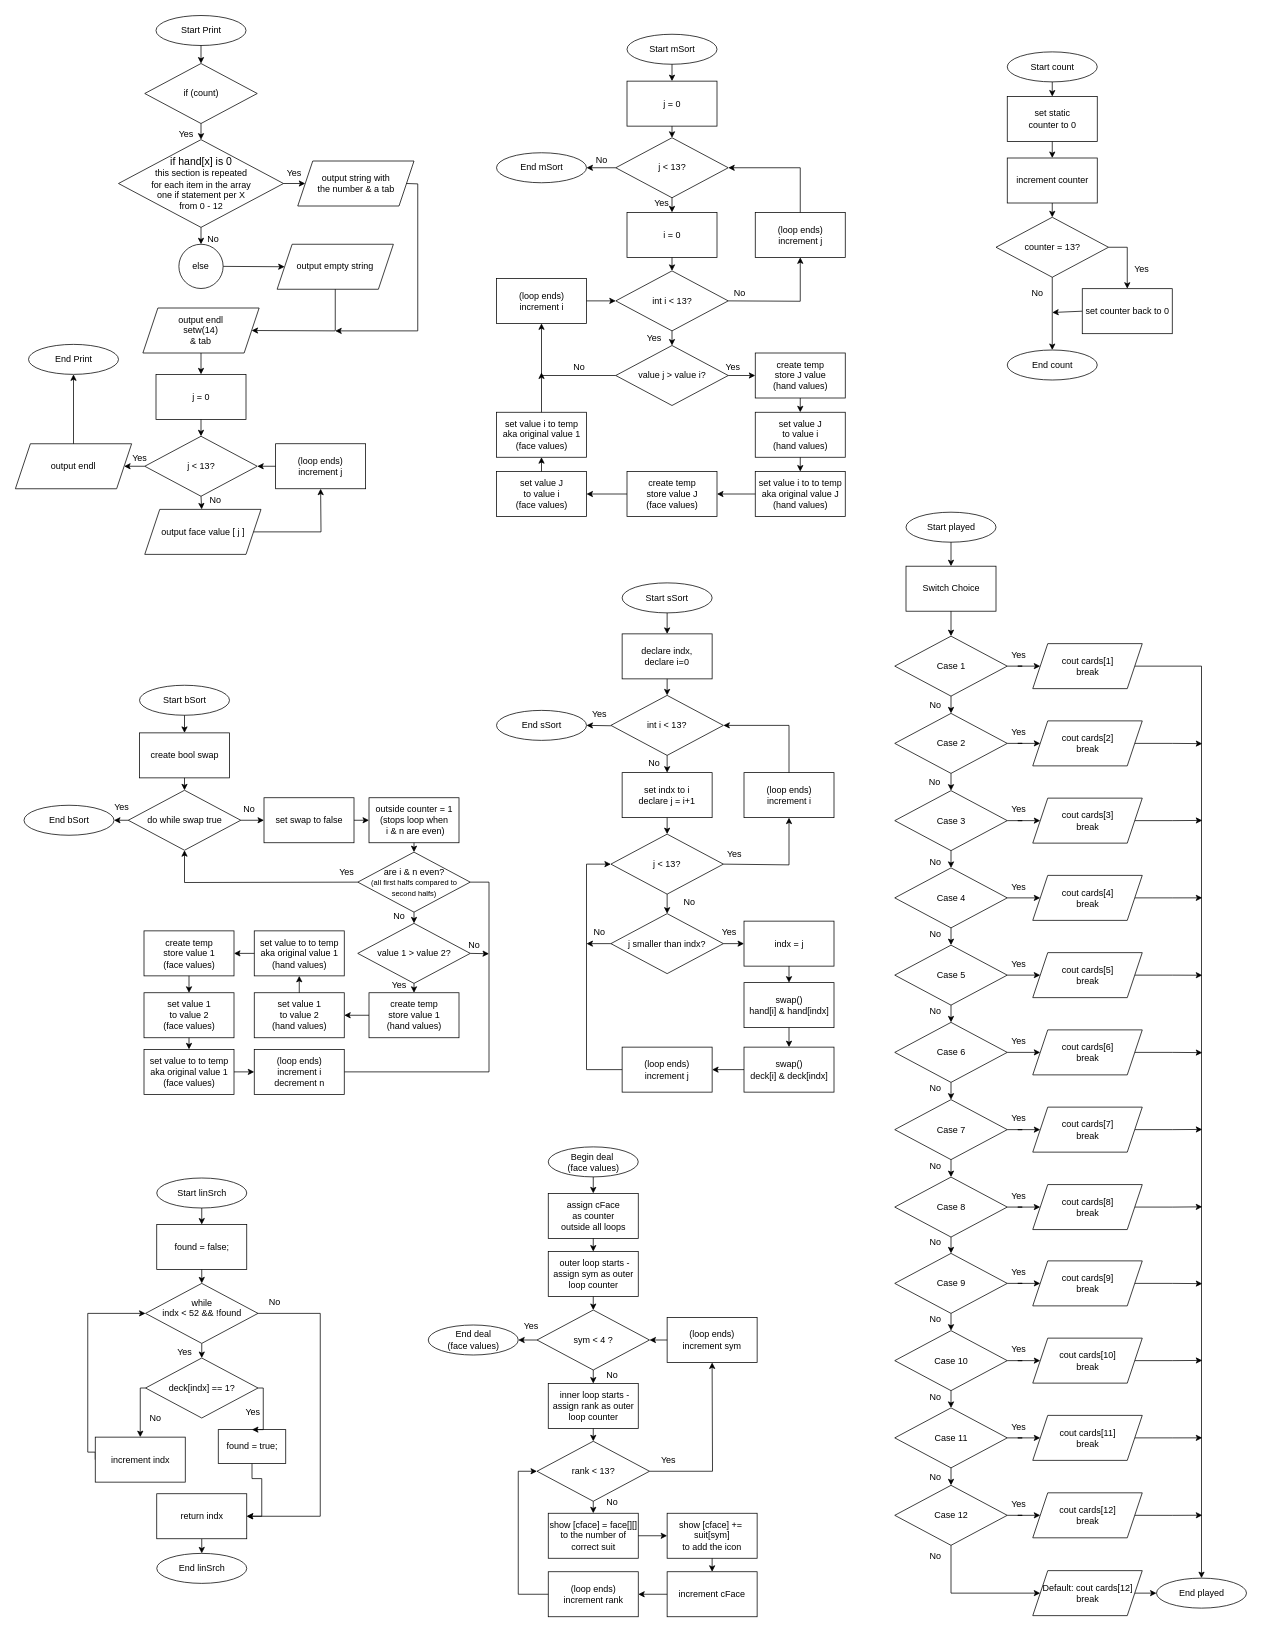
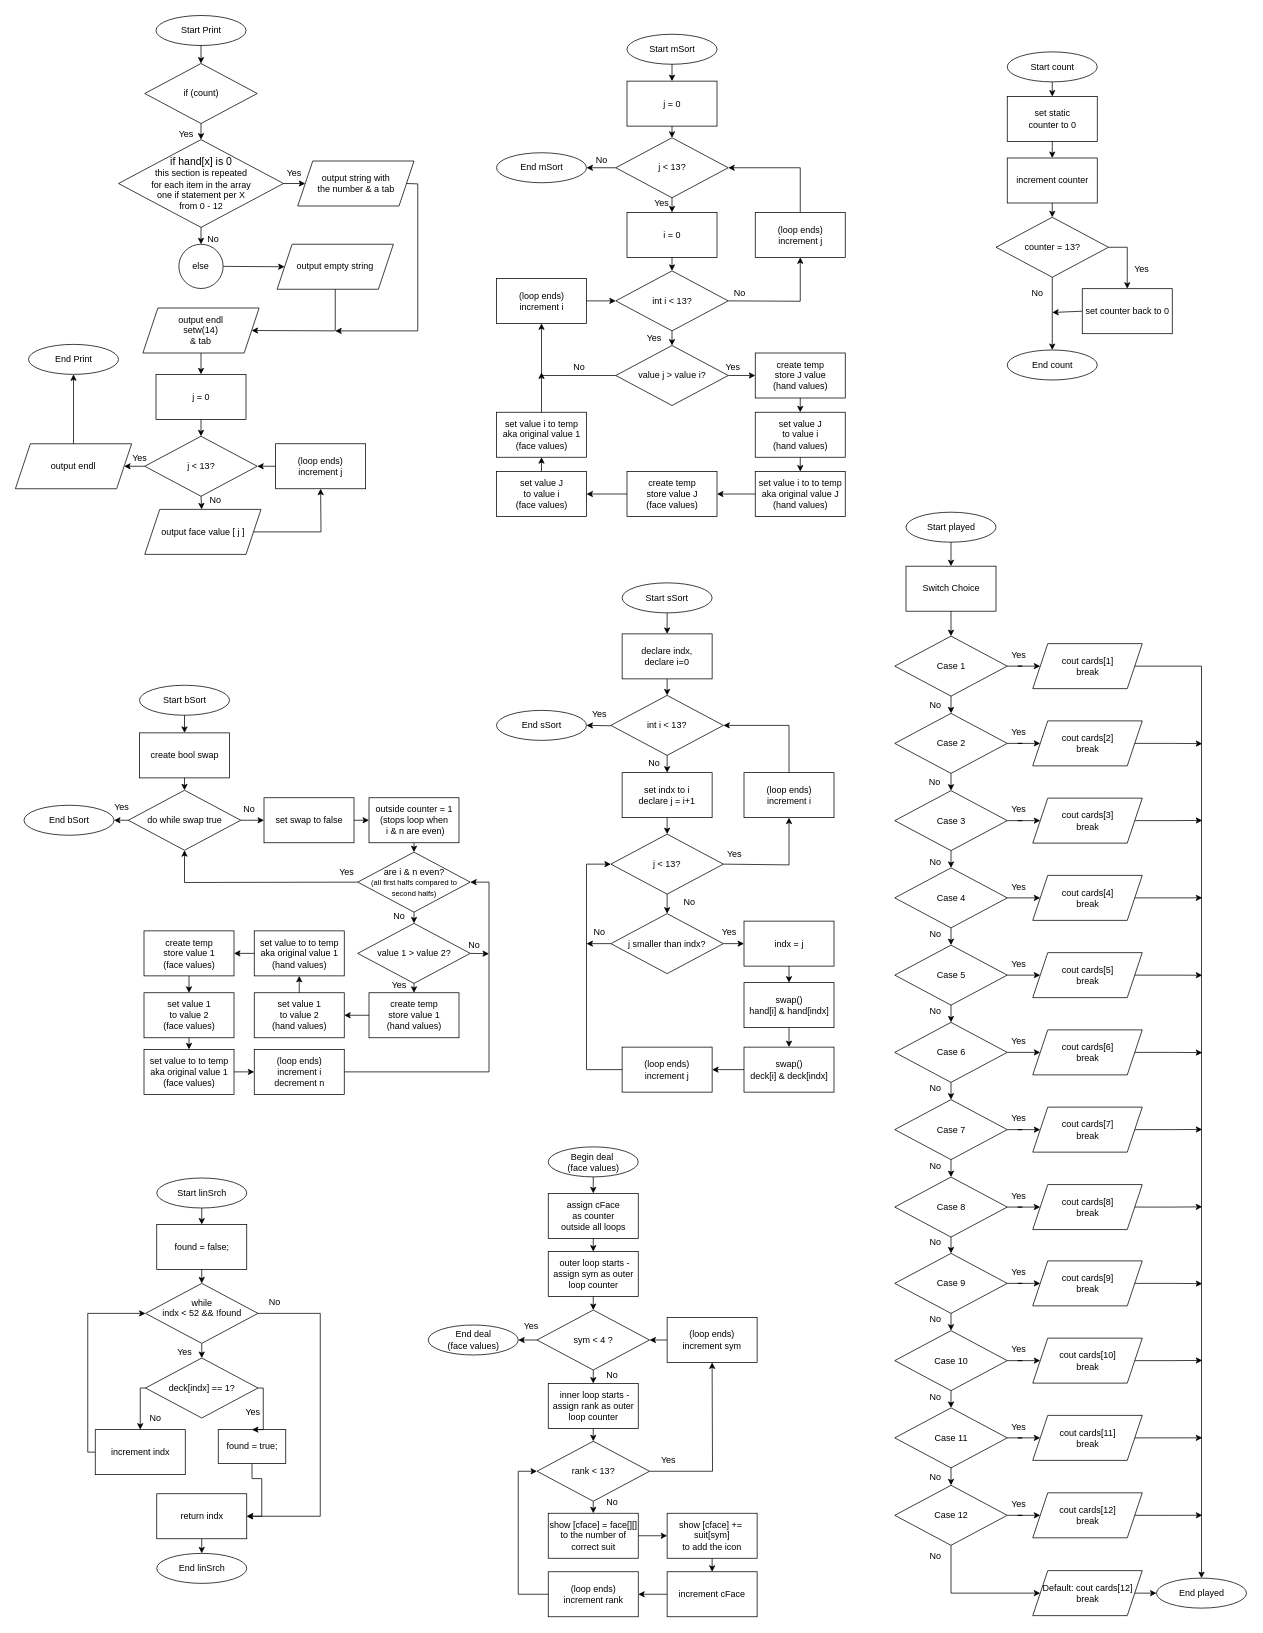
edge "are i & n even? (all first halfs compared to second halfs)" -- "(loop ends) increment i decrement n": arrowhead none -> classic
node "increment indx": moved (140, 1460) -> (140, 1452)
